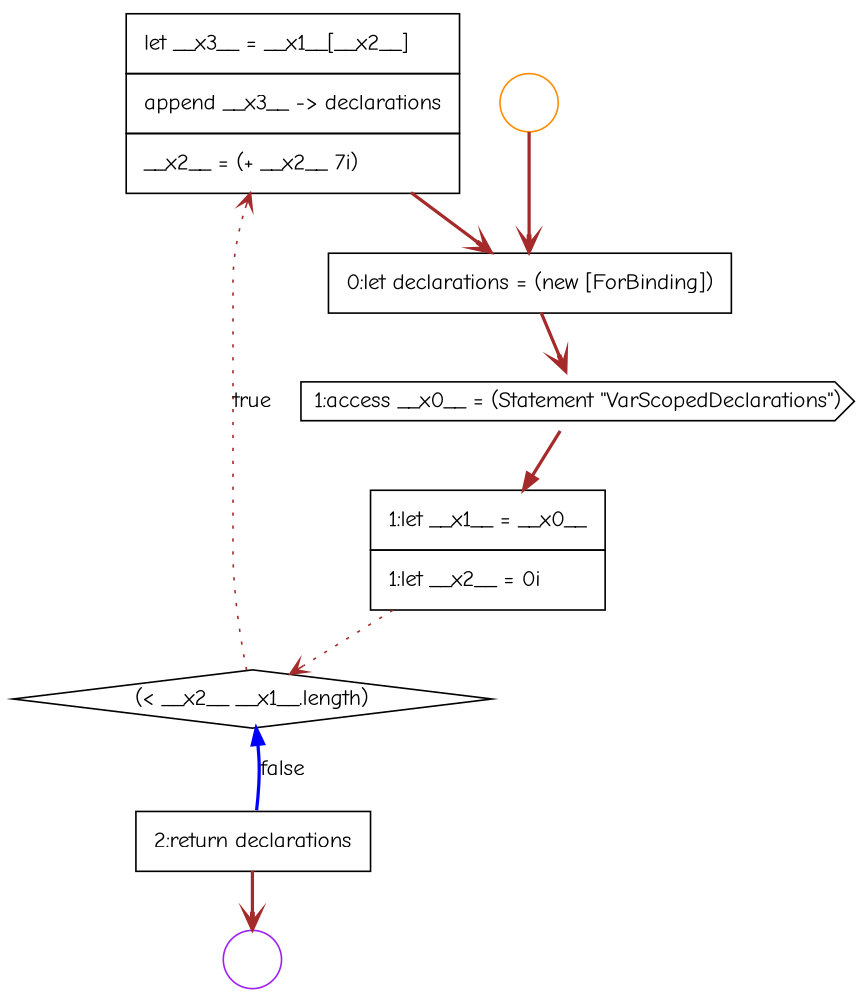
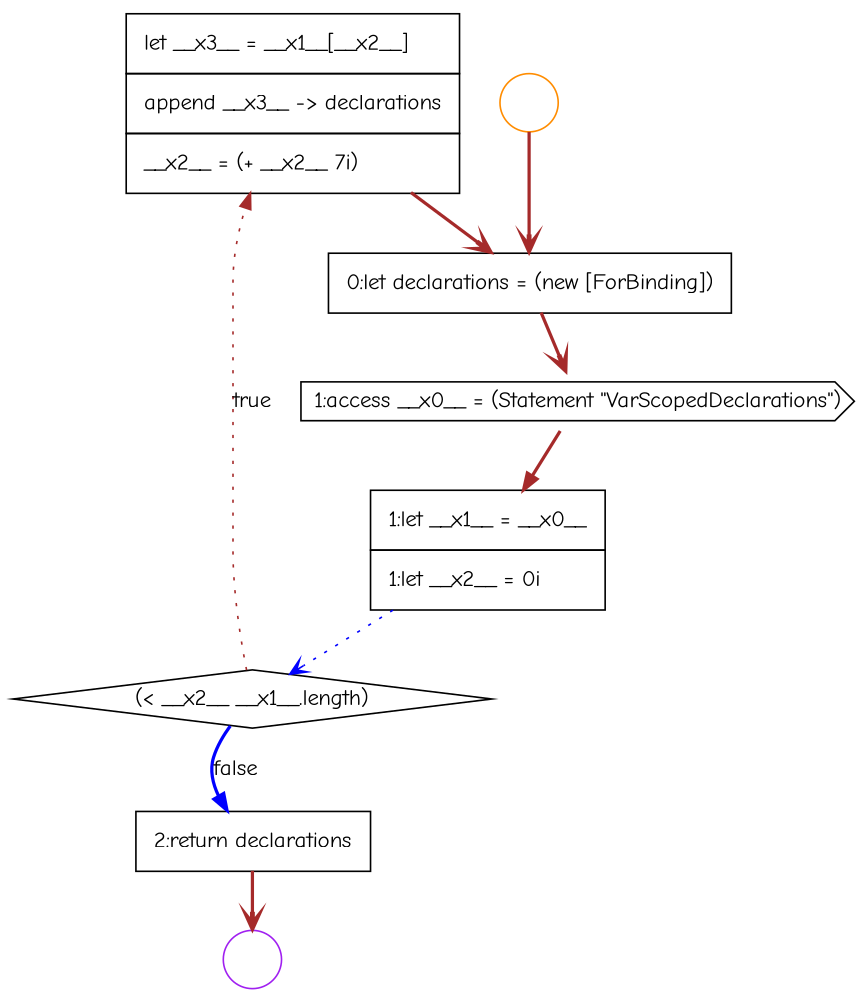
edge "(< __x2__ __x1__.length)" -> "let __x3__ = __x1__[__x2__]": arrowhead vee -> normal
edge "1:let __x1__ = __x0__" -> "(< __x2__ __x1__.length)": color brown -> blue
edge "2:return declarations" -> "(< __x2__ __x1__.length)": reversed
